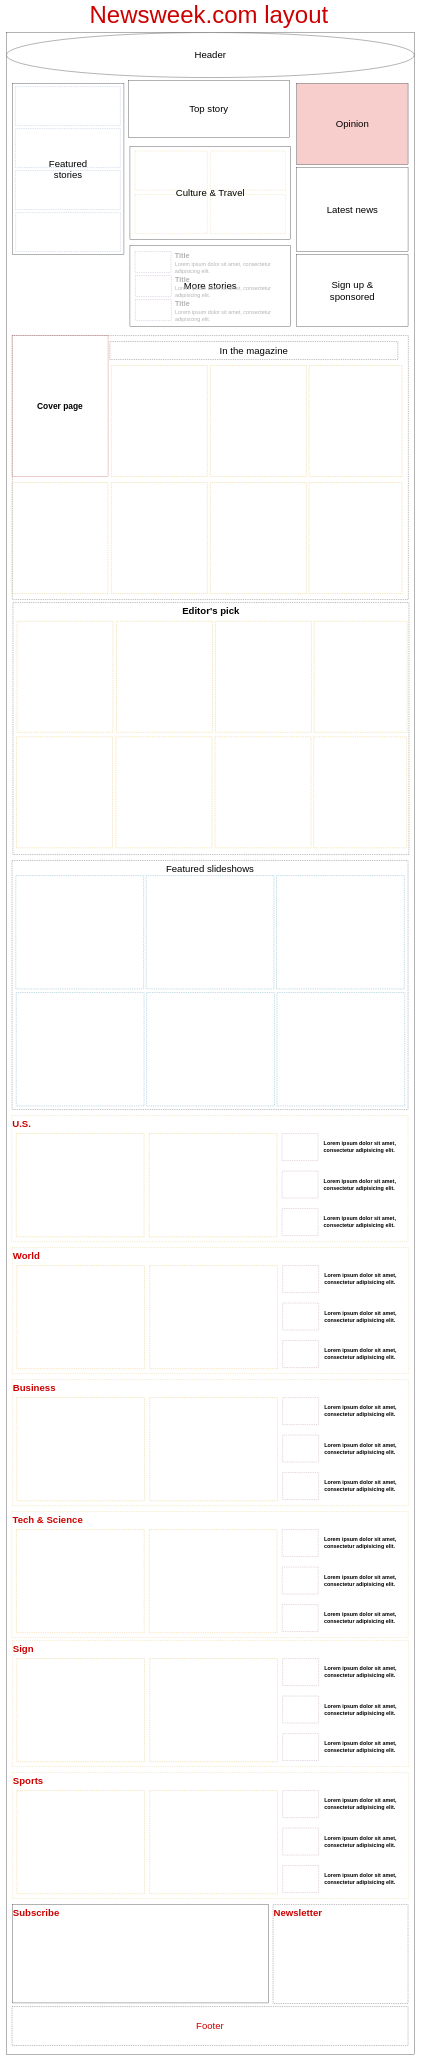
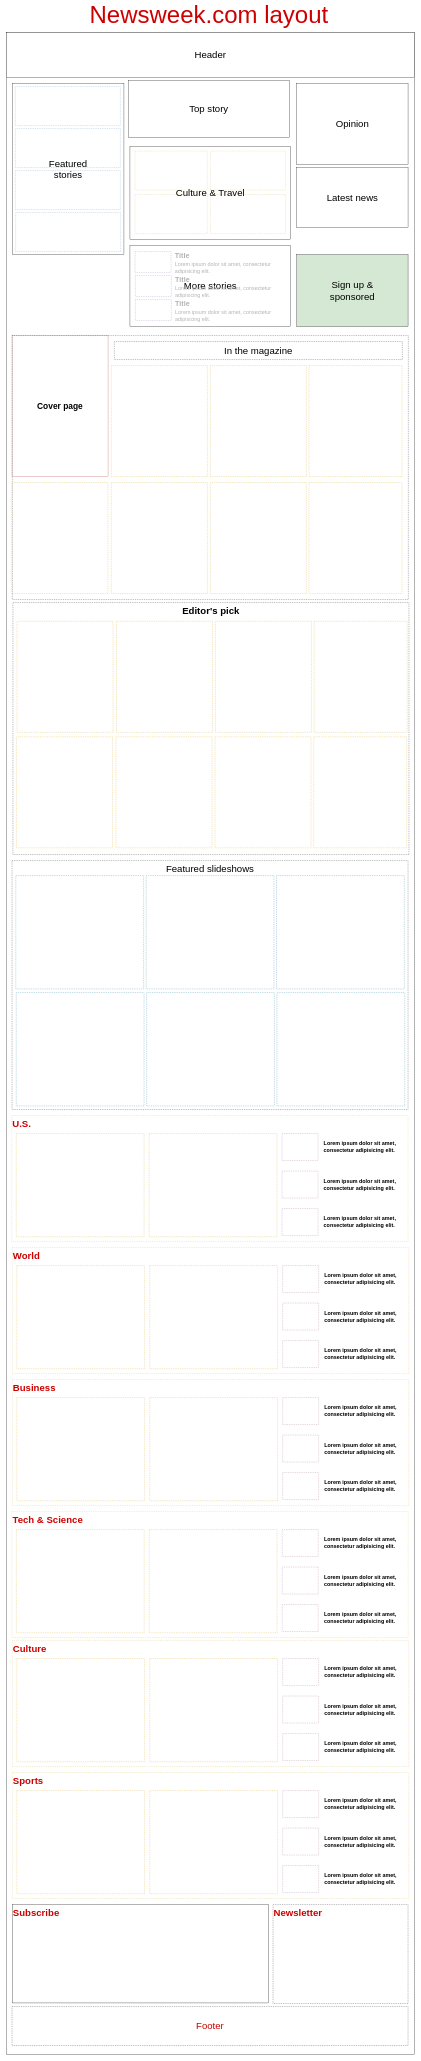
node "Header": shape ellipse -> rectangle
node "Opinion": fillcolor #f8cecc -> #ffffff
node "Latest news": size 111x84 -> 111x60
node "Sign up & sponsored": fillcolor #ffffff -> #d5e8d4
node "In the magazine": moved (254, 351) -> (258, 351)
node "Sign": label "Sign" -> "Culture"
